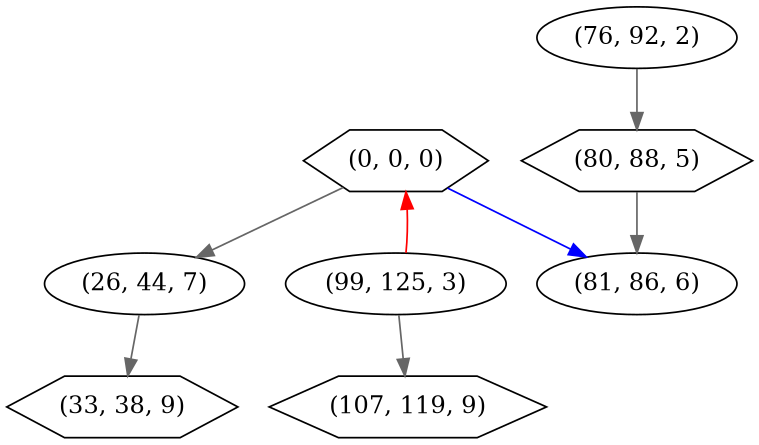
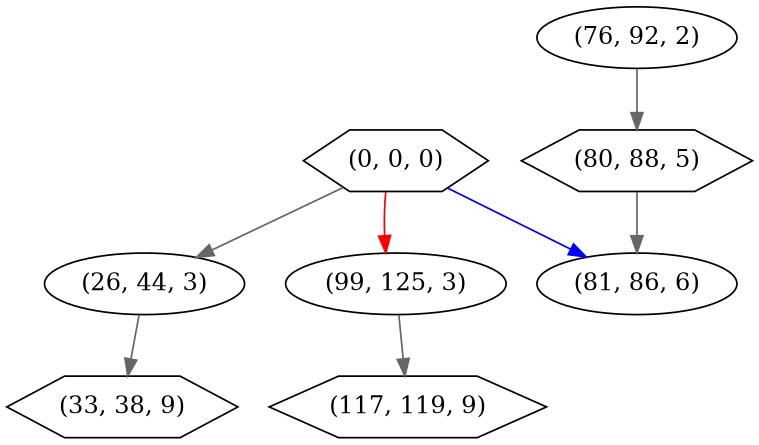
edge "(99, 125, 3)" -> "(0, 0, 0)": reversed
node "(26, 44, 7)": label "(26, 44, 7)" -> "(26, 44, 3)"
node "(107, 119, 9)": label "(107, 119, 9)" -> "(117, 119, 9)"
